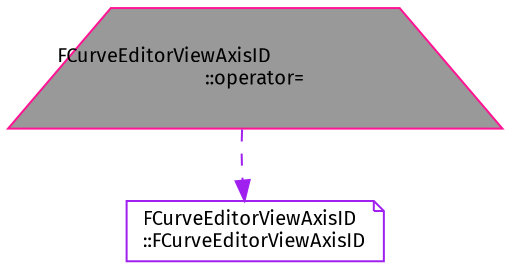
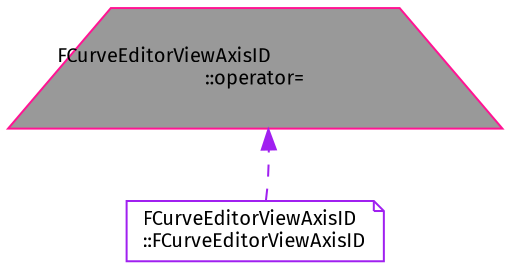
edge "FCurveEditorViewAxisID ::operator=" -> "FCurveEditorViewAxisID ::FCurveEditorViewAxisID": reversed
